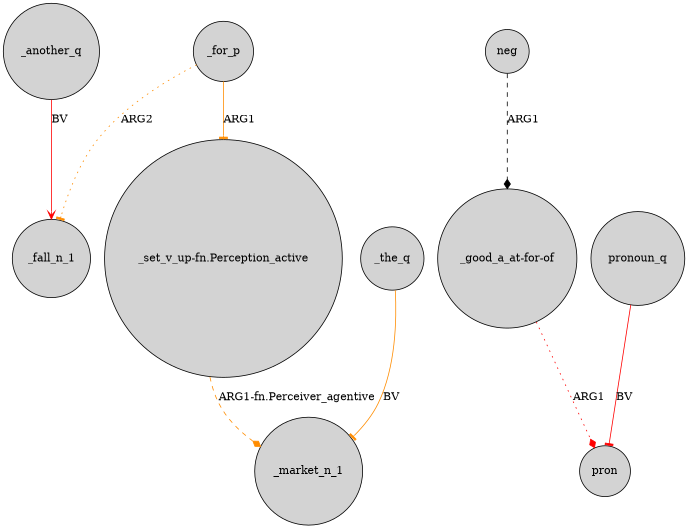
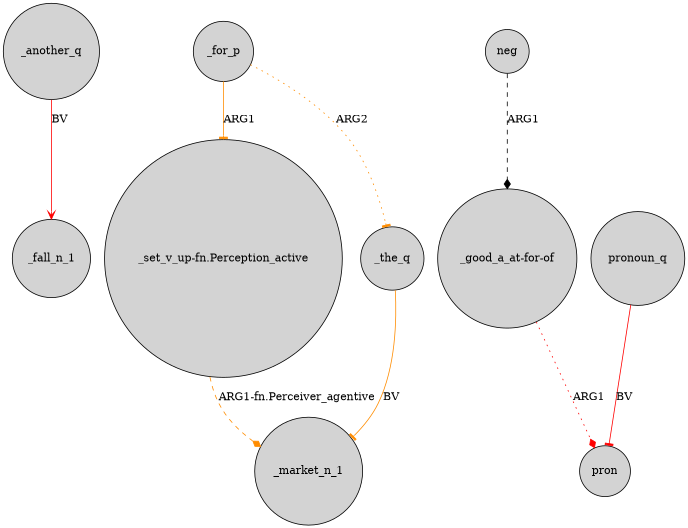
edge "_for_p" -> "_fall_n_1": now "_for_p" -> "_the_q"
